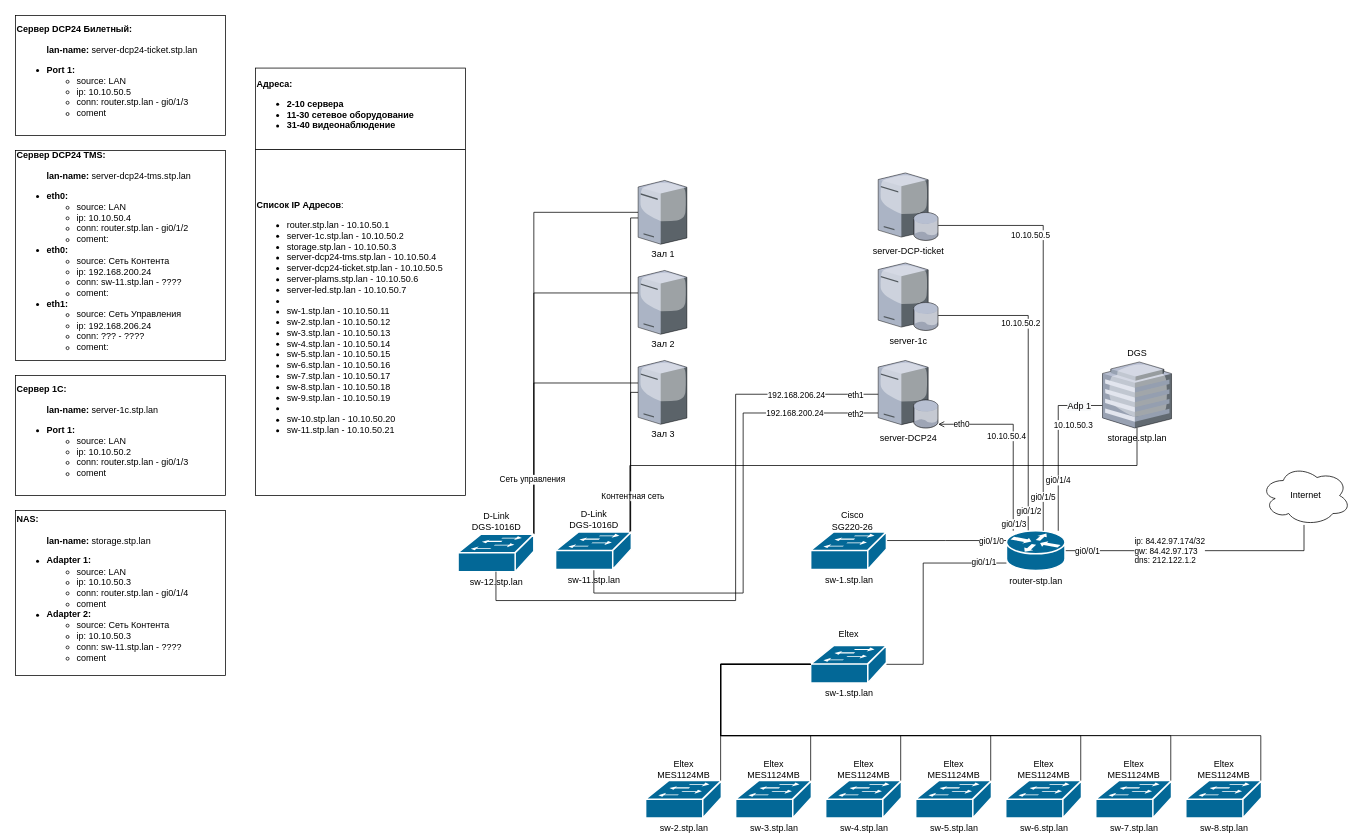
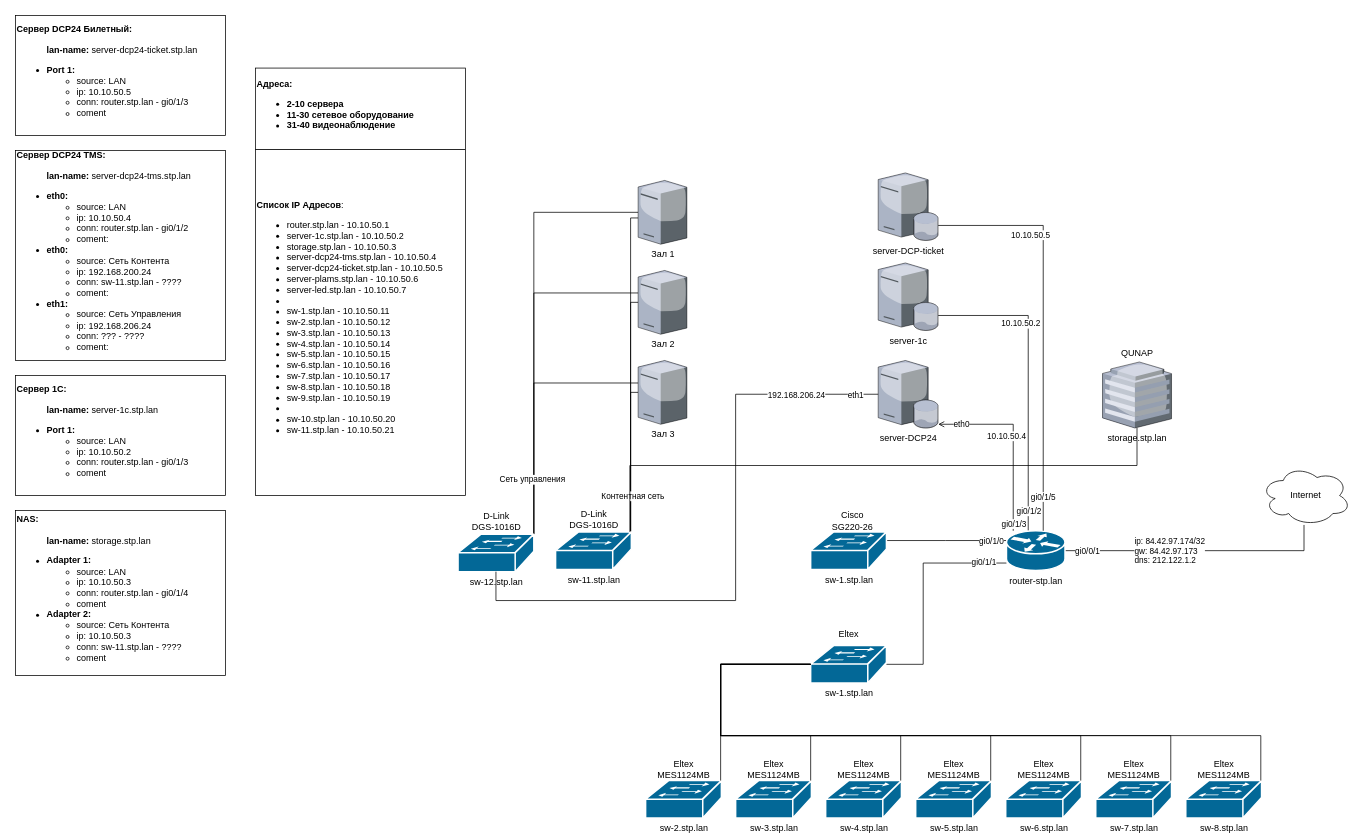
edge "Зал 2" -- "sw-11.stp.lan": added
node "DGS": label "DGS" -> "QUNAP"
edge "storage.stp.lan" -- "router-stp.lan": removed, labels "Adp 1", "10.10.50.3", "gi0/1/4"
edge "server-DCP24" -- "sw-11.stp.lan": removed, labels "eth2", "192.168.200.24"
